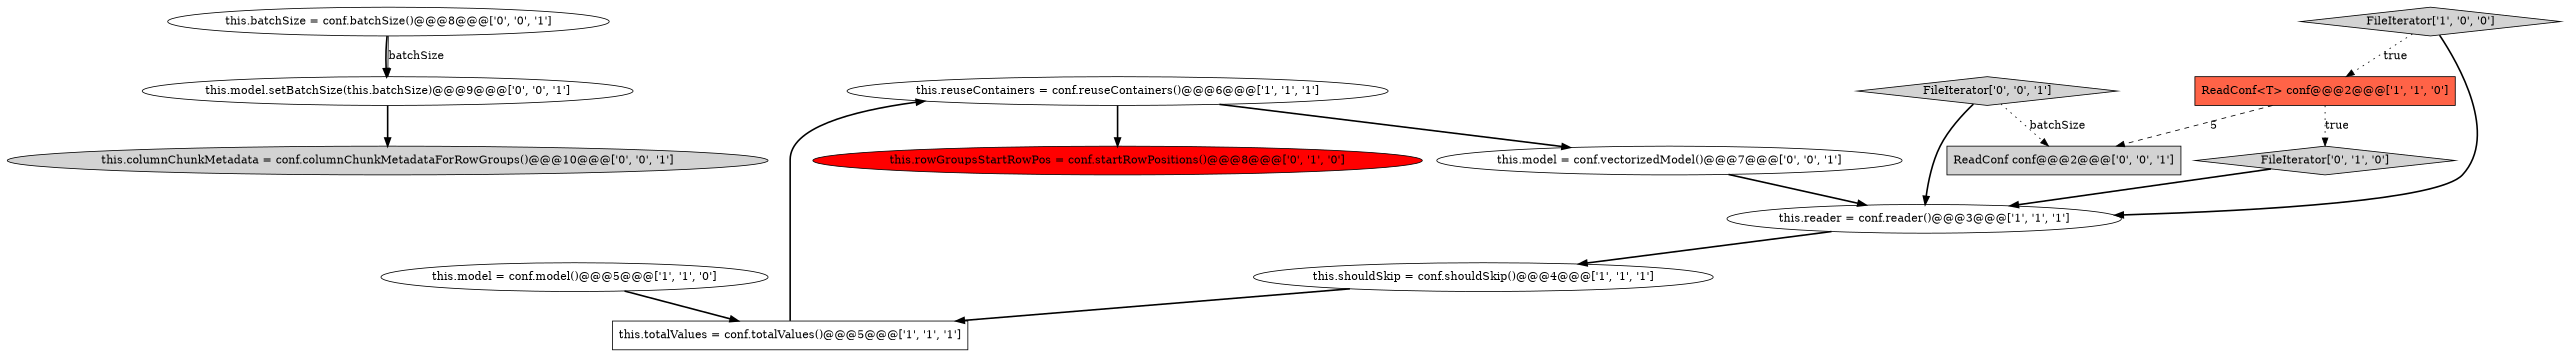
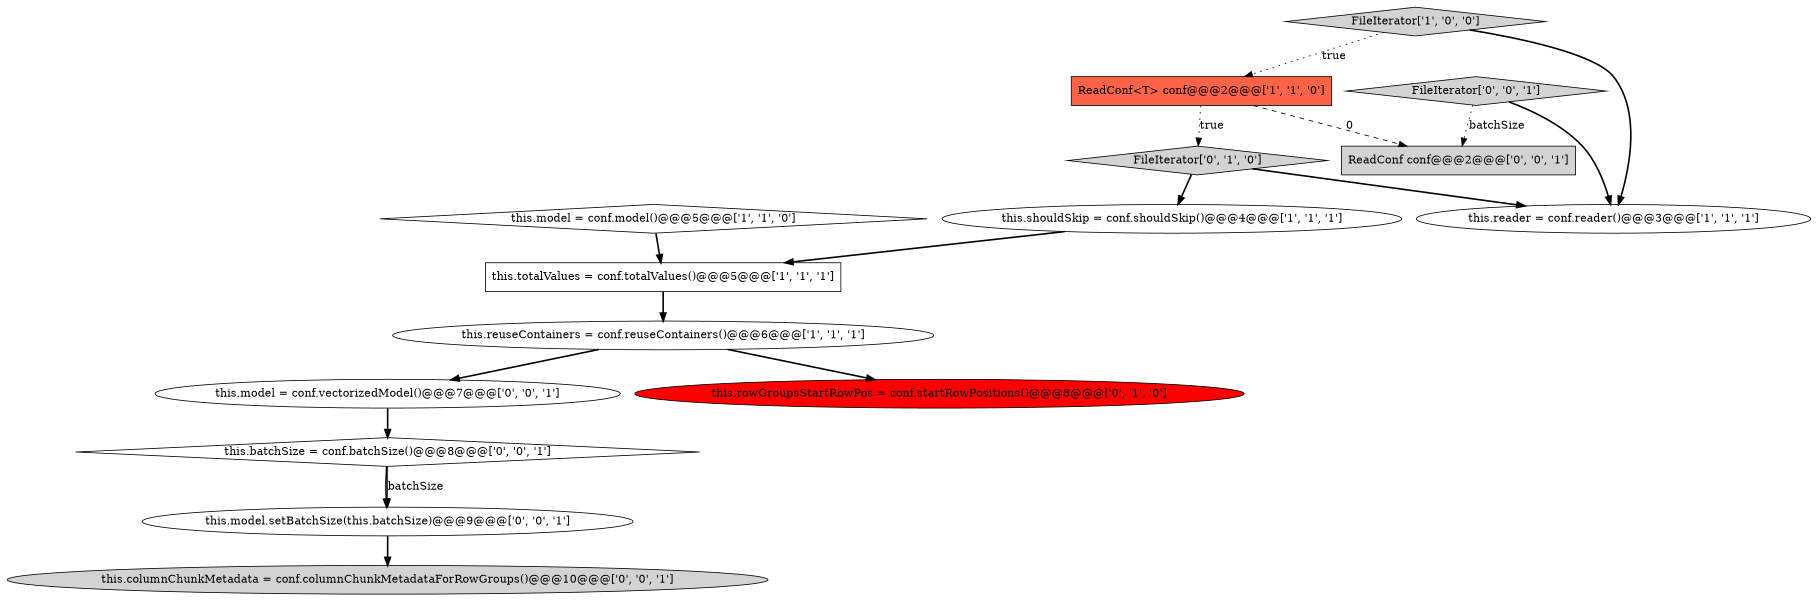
node "this.batchSize = conf.batchSize()@@@8@@@['0', '0', '1']": shape ellipse -> diamond
edge "ReadConf<T> conf@@@2@@@['1', '1', '0']" -> "ReadConf conf@@@2@@@['0', '0', '1']": label "5" -> "0"
edge "this.model = conf.vectorizedModel()@@@7@@@['0', '0', '1']" -> "this.reader = conf.reader()@@@3@@@['1', '1', '1']": now "this.model = conf.vectorizedModel()@@@7@@@['0', '0', '1']" -> "this.batchSize = conf.batchSize()@@@8@@@['0', '0', '1']"
edge "this.reader = conf.reader()@@@3@@@['1', '1', '1']" -> "this.shouldSkip = conf.shouldSkip()@@@4@@@['1', '1', '1']": now "FileIterator['0', '1', '0']" -> "this.shouldSkip = conf.shouldSkip()@@@4@@@['1', '1', '1']"
node "this.model = conf.model()@@@5@@@['1', '1', '0']": shape ellipse -> diamond
